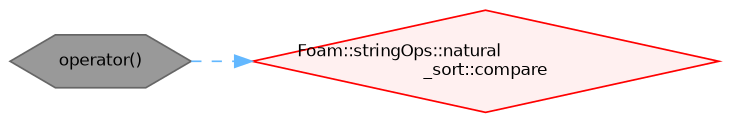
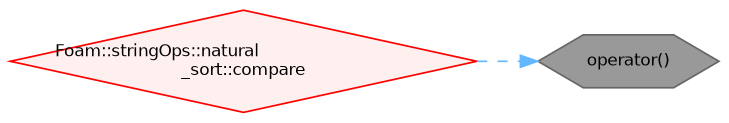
edge "operator()" -> "Foam::stringOps::natural _sort::compare": reversed
